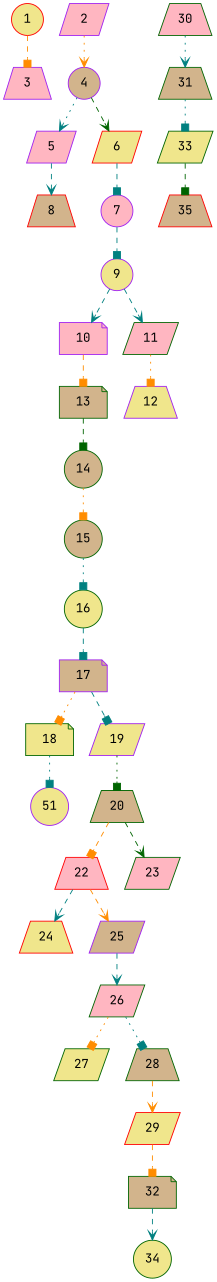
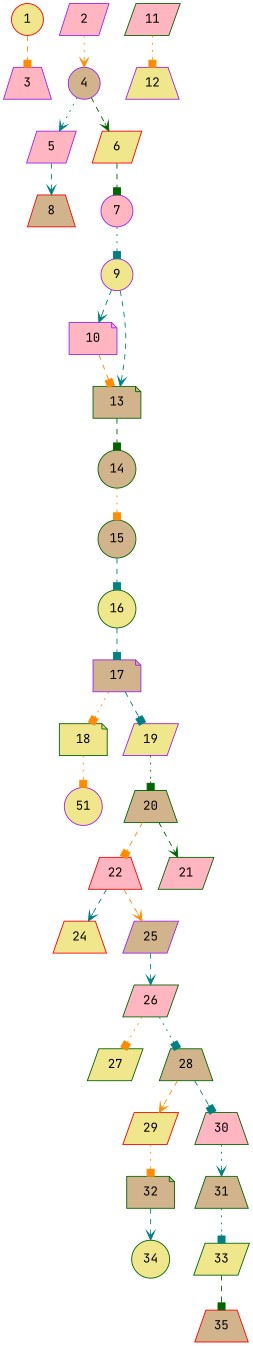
edge "6" -> "7": color teal -> darkgreen
edge "7" -> "9": style dashed -> dotted
edge "9" -> "11": now "9" -> "13"
edge "15" -> "16": style dotted -> dashed
edge "18" -> "51": color teal -> darkorange
node "23": label "23" -> "21"
edge "28" -> "30": added
edge "29" -> "32": style dashed -> dotted
